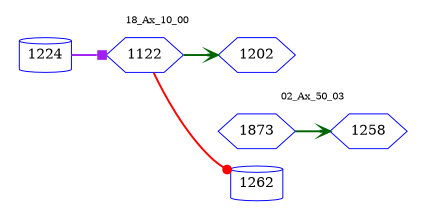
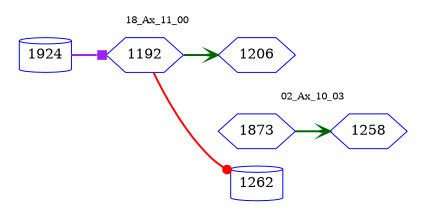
cluster "18_Ax_10_00": label "18_Ax_10_00" -> "18_Ax_11_00"
node "1224": label "1224" -> "1924"
node "1122": label "1122" -> "1192"
node "1202": label "1202" -> "1206"
cluster "02_Ax_50_03": label "02_Ax_50_03" -> "02_Ax_10_03"
